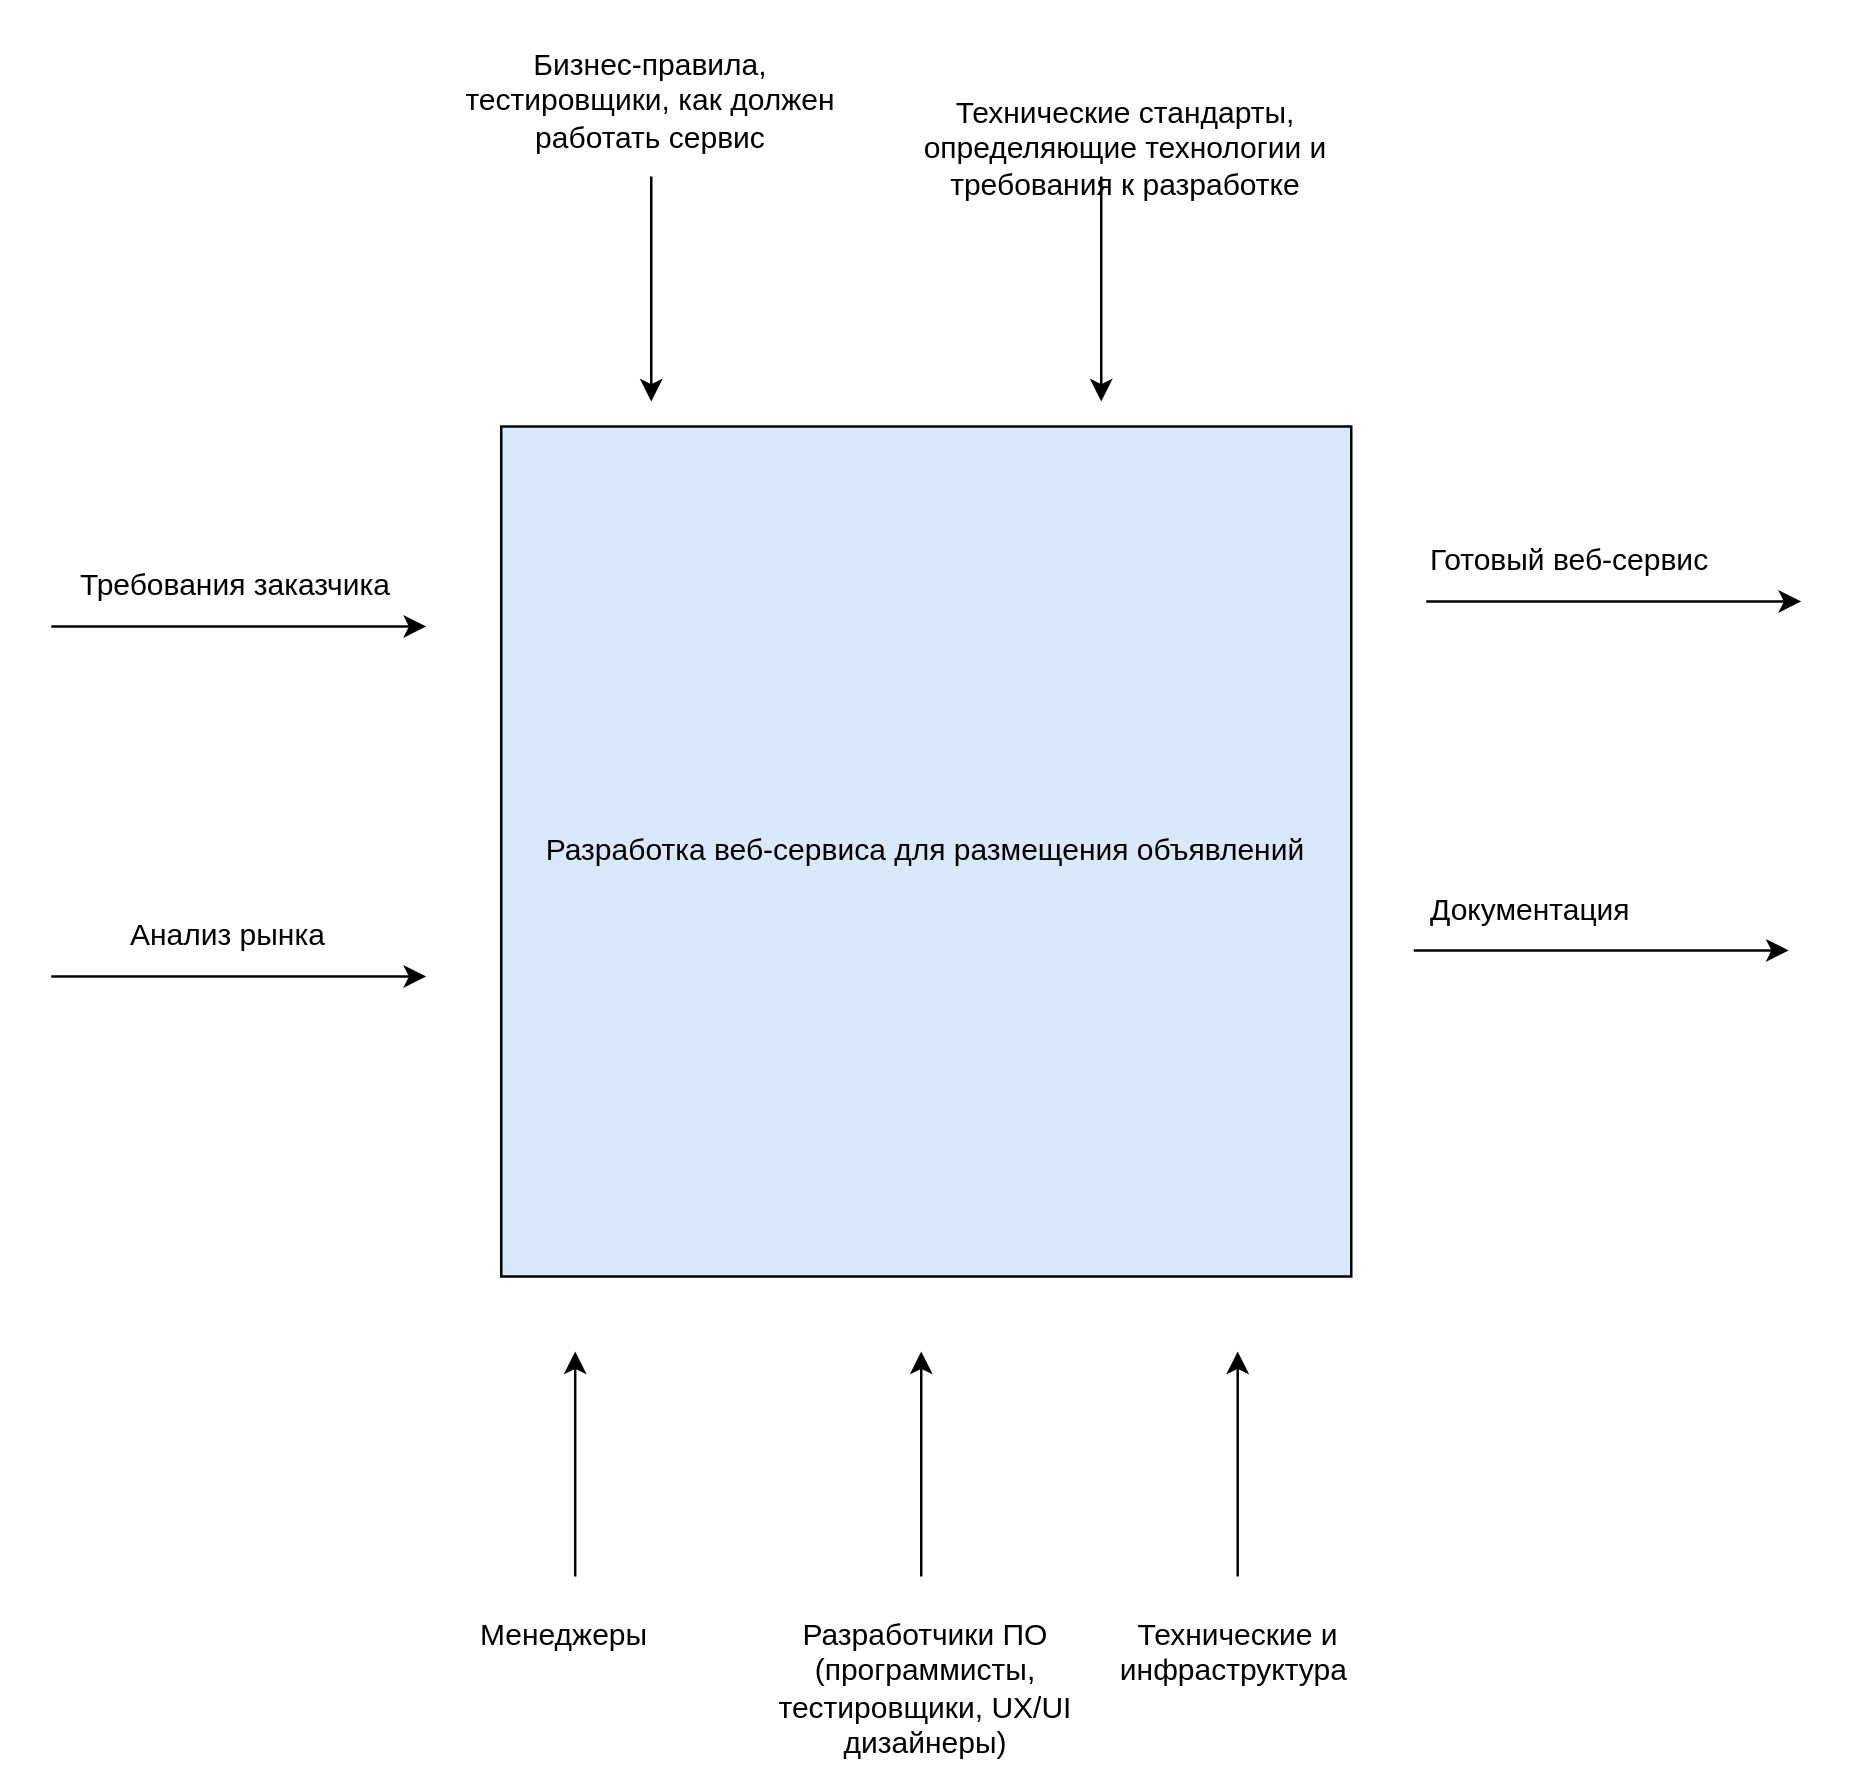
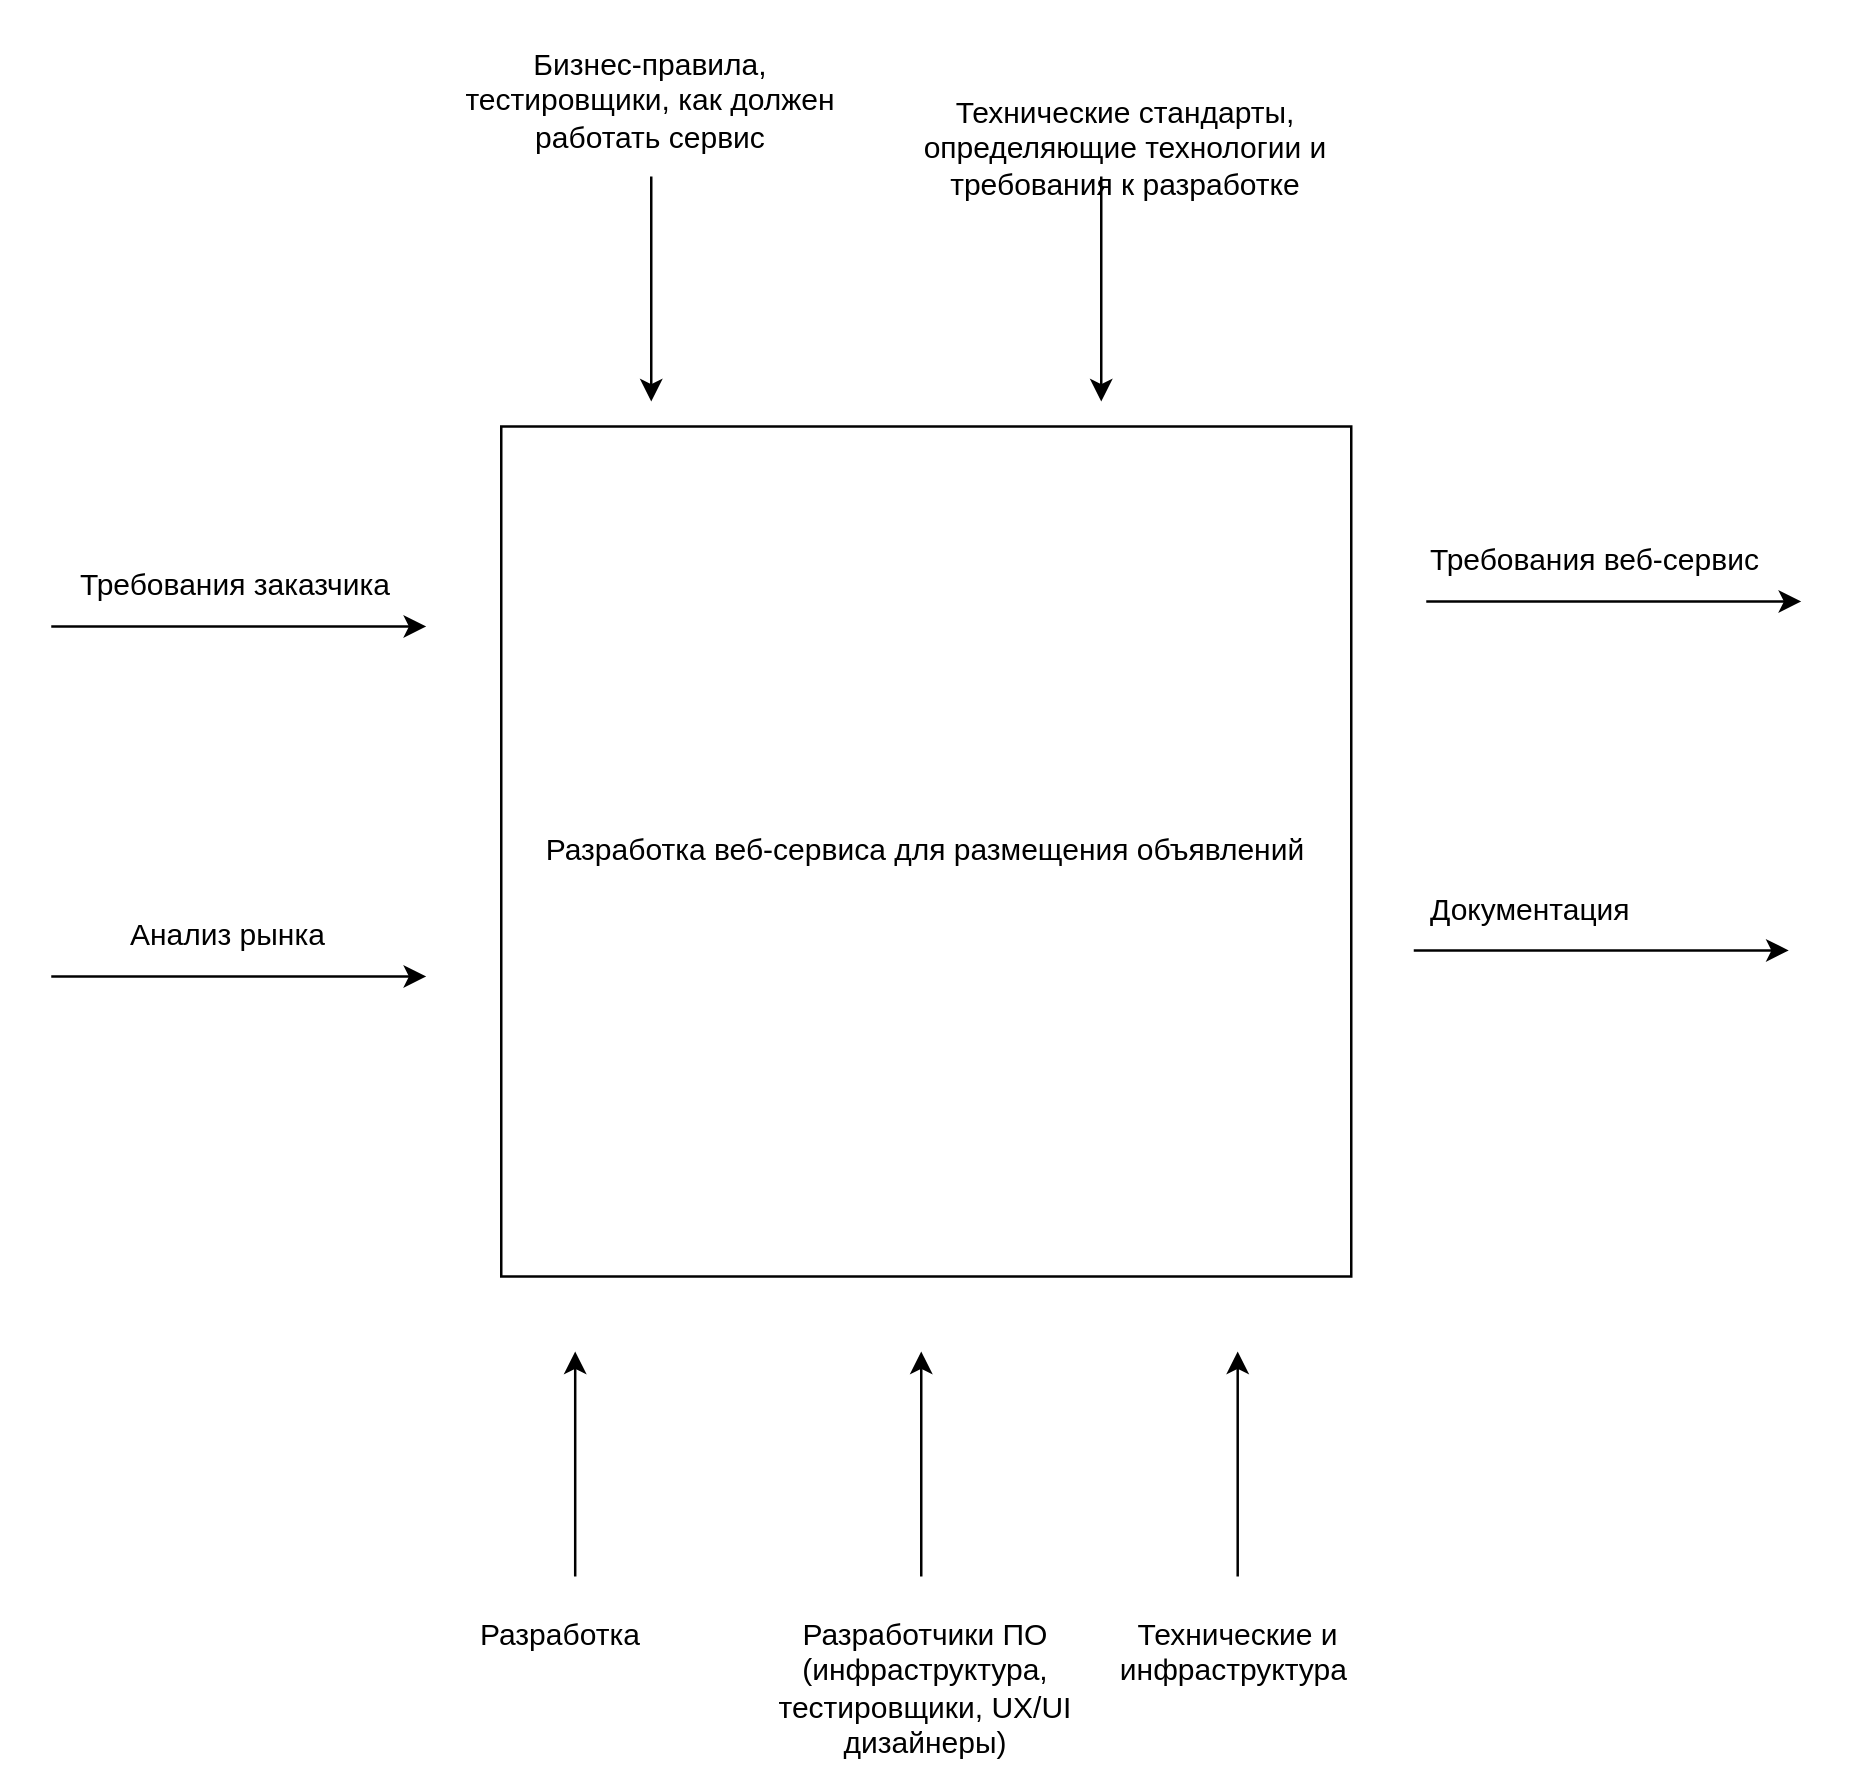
node "Готовый веб-сервис": label "Готовый веб-сервис" -> "Требования веб-сервис"
node "Разработка веб-сервиса для размещения объявлений": fillcolor #dae8fc -> #ffffff
node "Менеджеры": label "Менеджеры" -> "Разработка"
node "Разработчики ПО (программисты, тестировщики, UX/UI дизайнеры)": label "Разработчики ПО (программисты, тестировщики, UX/UI дизайнеры)" -> "Разработчики ПО (инфраструктура, тестировщики, UX/UI дизайнеры)"
